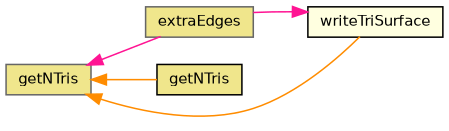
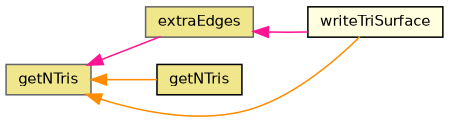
edge "extraEdges" -> "writeTriSurface": reversed
